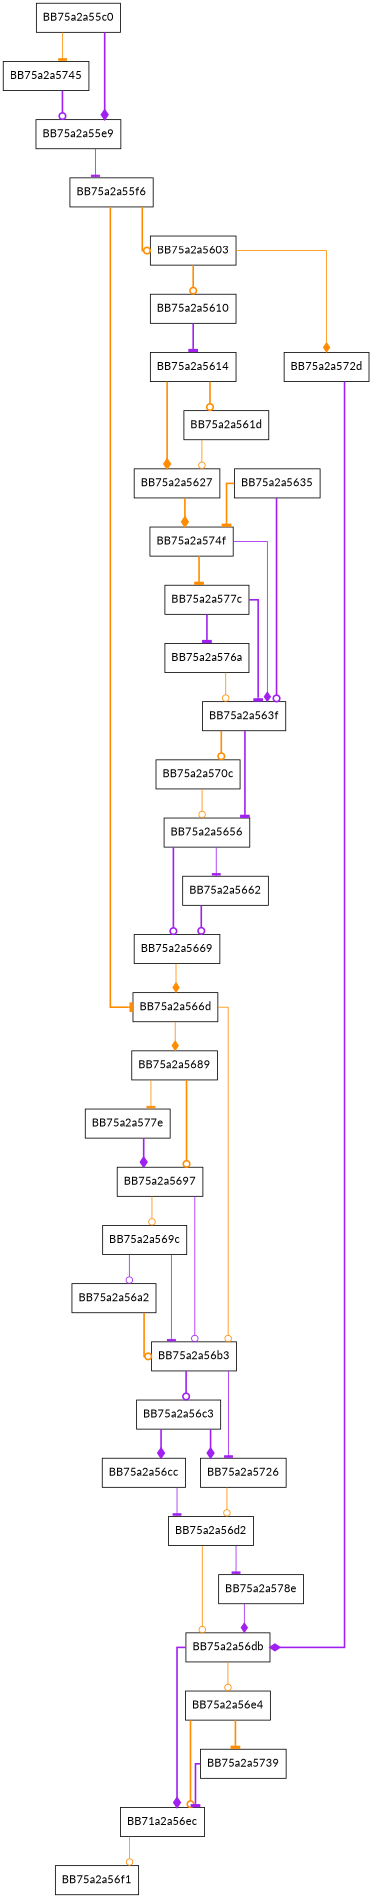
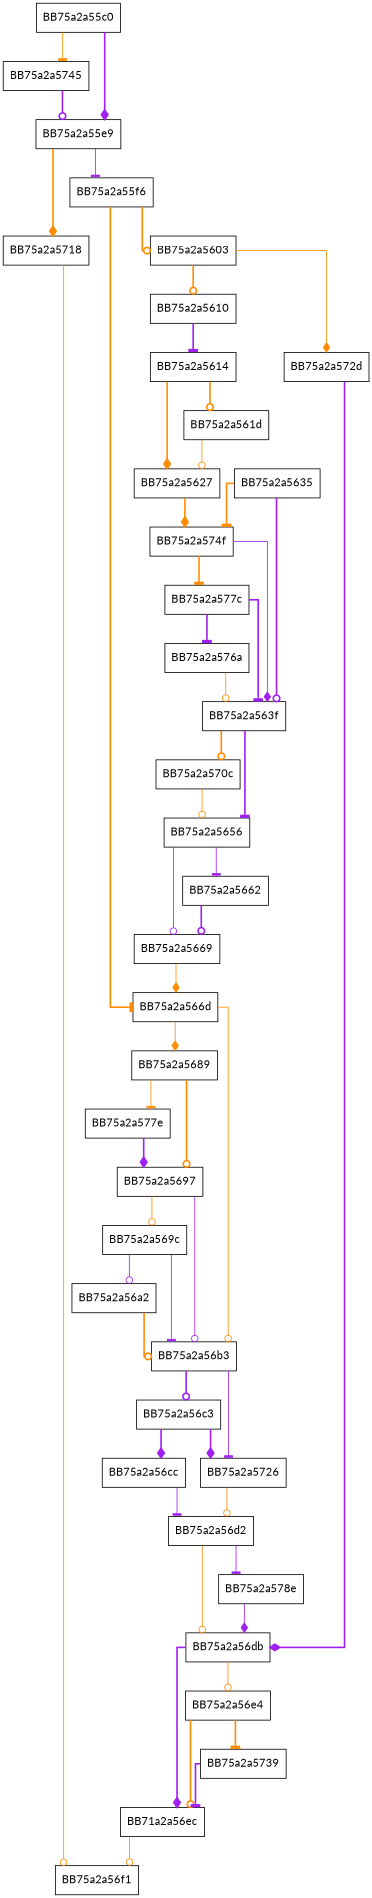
node "BB75a2a5718": added
edge "BB75a2a5656" -> "BB75a2a5669": style bold -> solid
